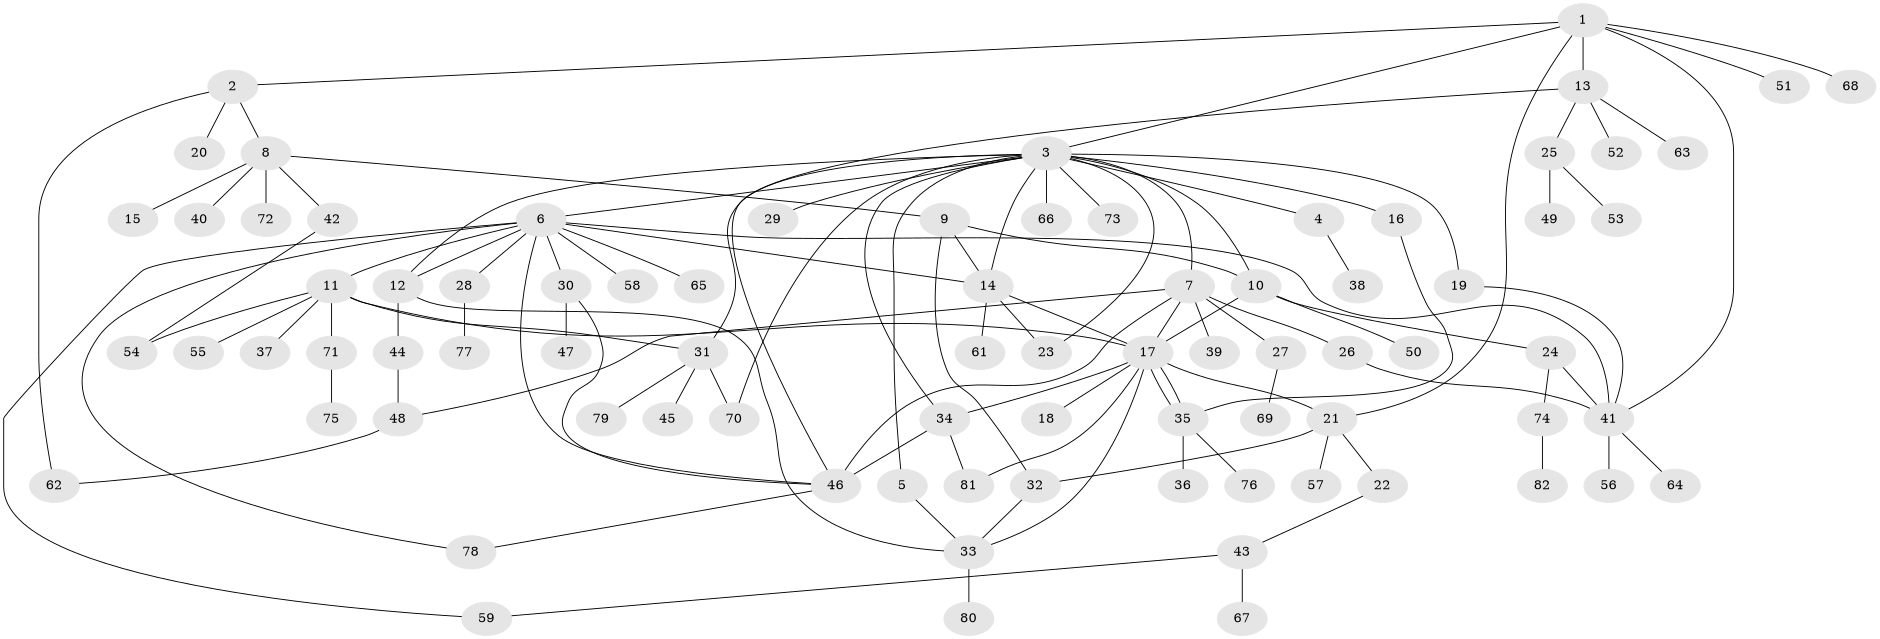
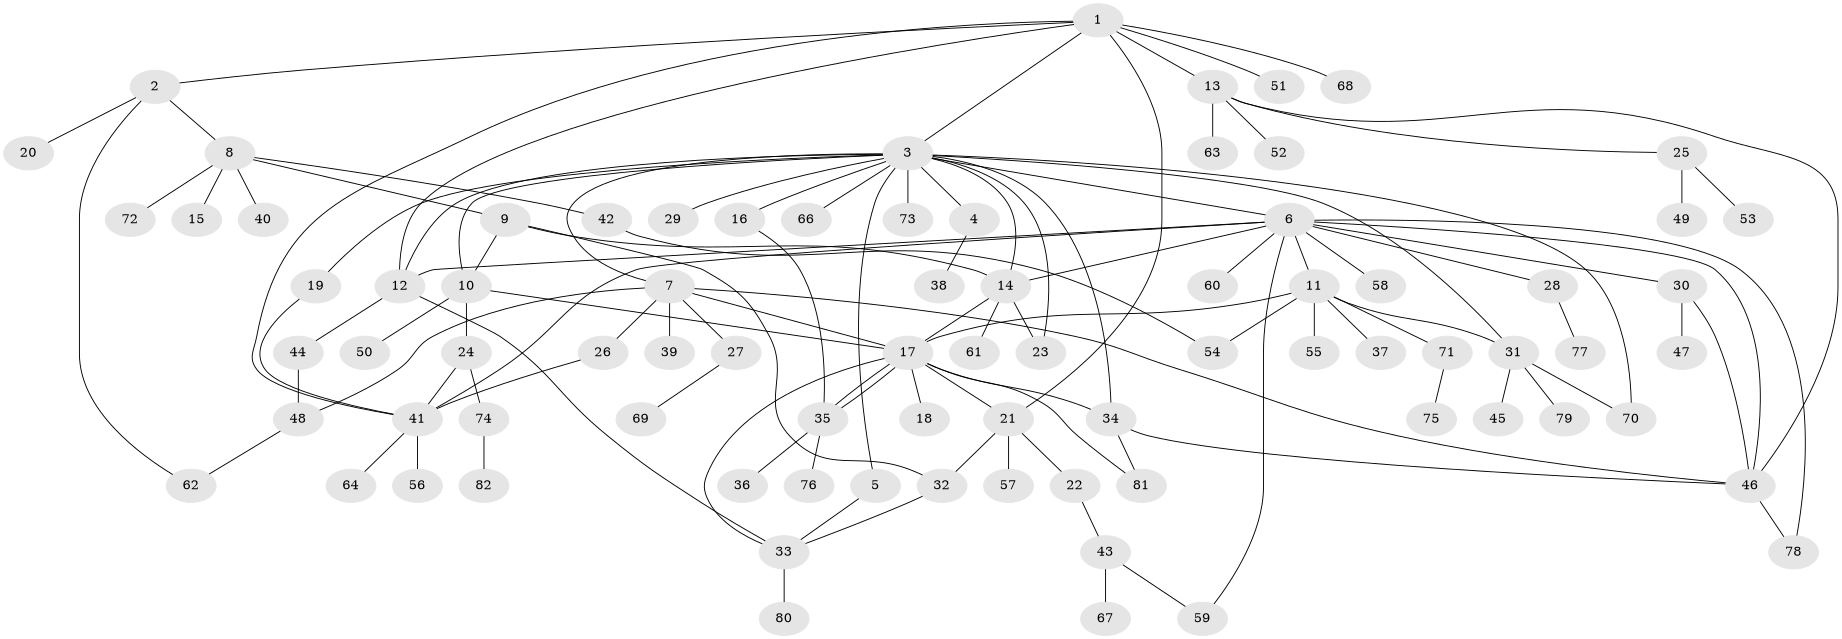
edge "1" -- "12": added
node "65": label "65" -> "60"
